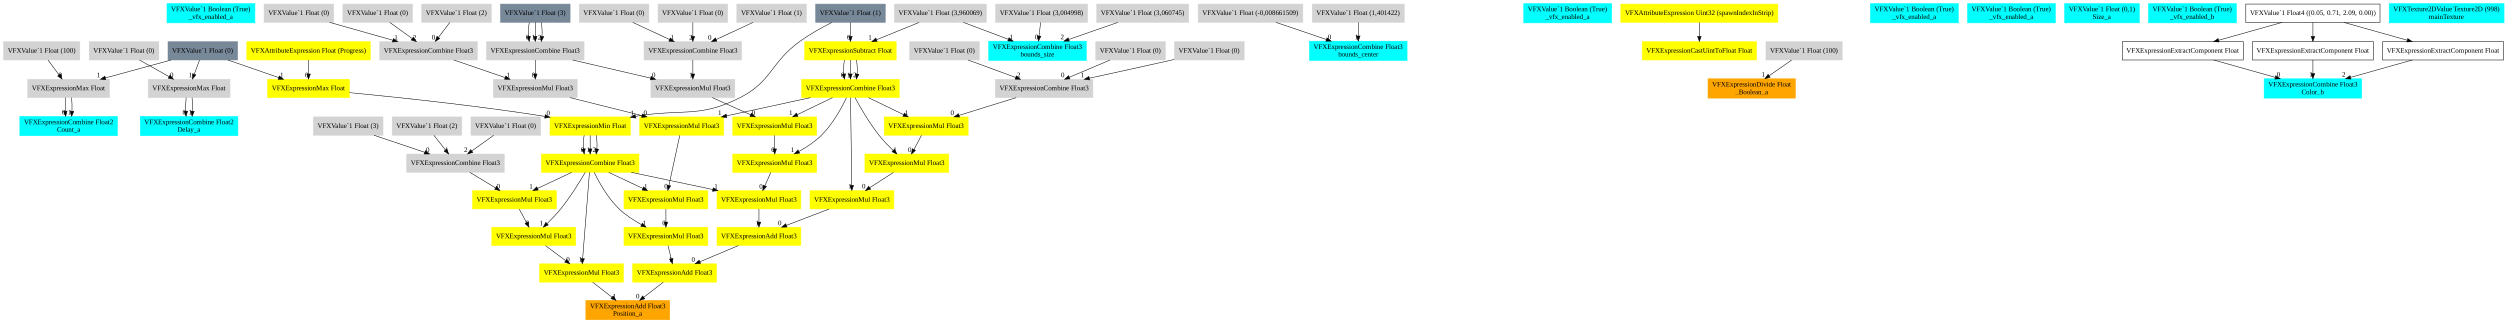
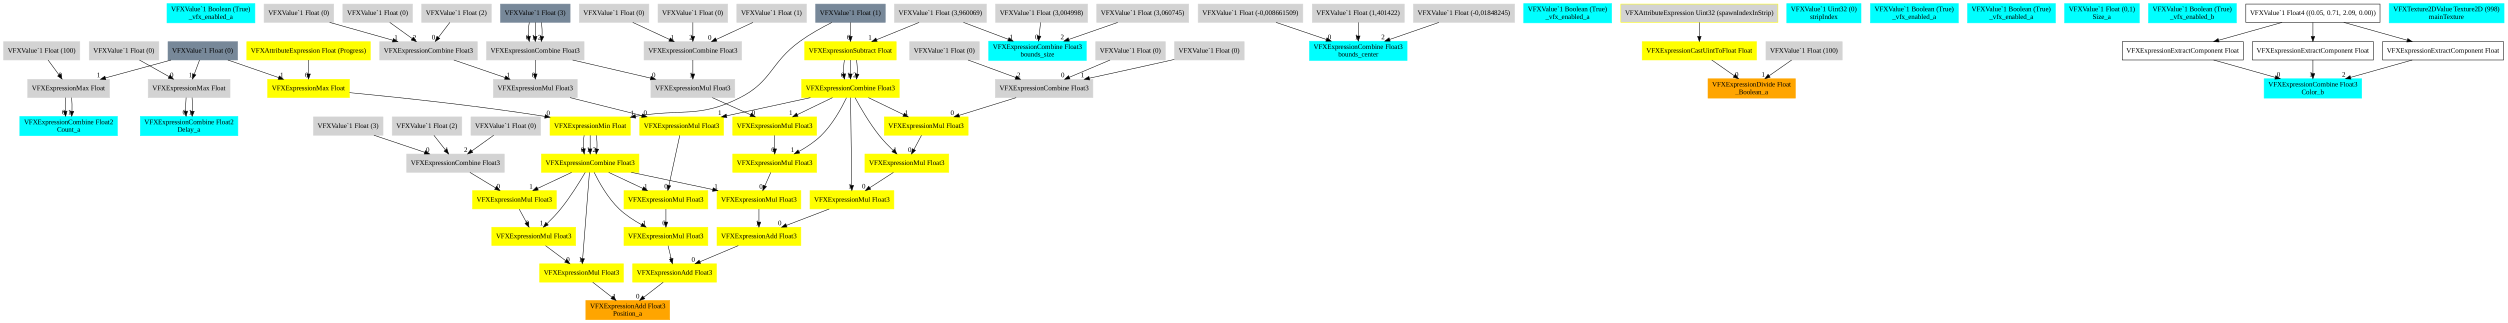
node "VFXValue`1 Float (-0,01848245)": added
node "VFXAttributeExpression Uint32 (spawnIndexInStrip)": fillcolor yellow -> lightgray
node "VFXValue`1 Uint32 (0) stripIndex": added
edge "VFXExpressionCastUintToFloat Float" -> "VFXExpressionDivide Float _Boolean_a": added
